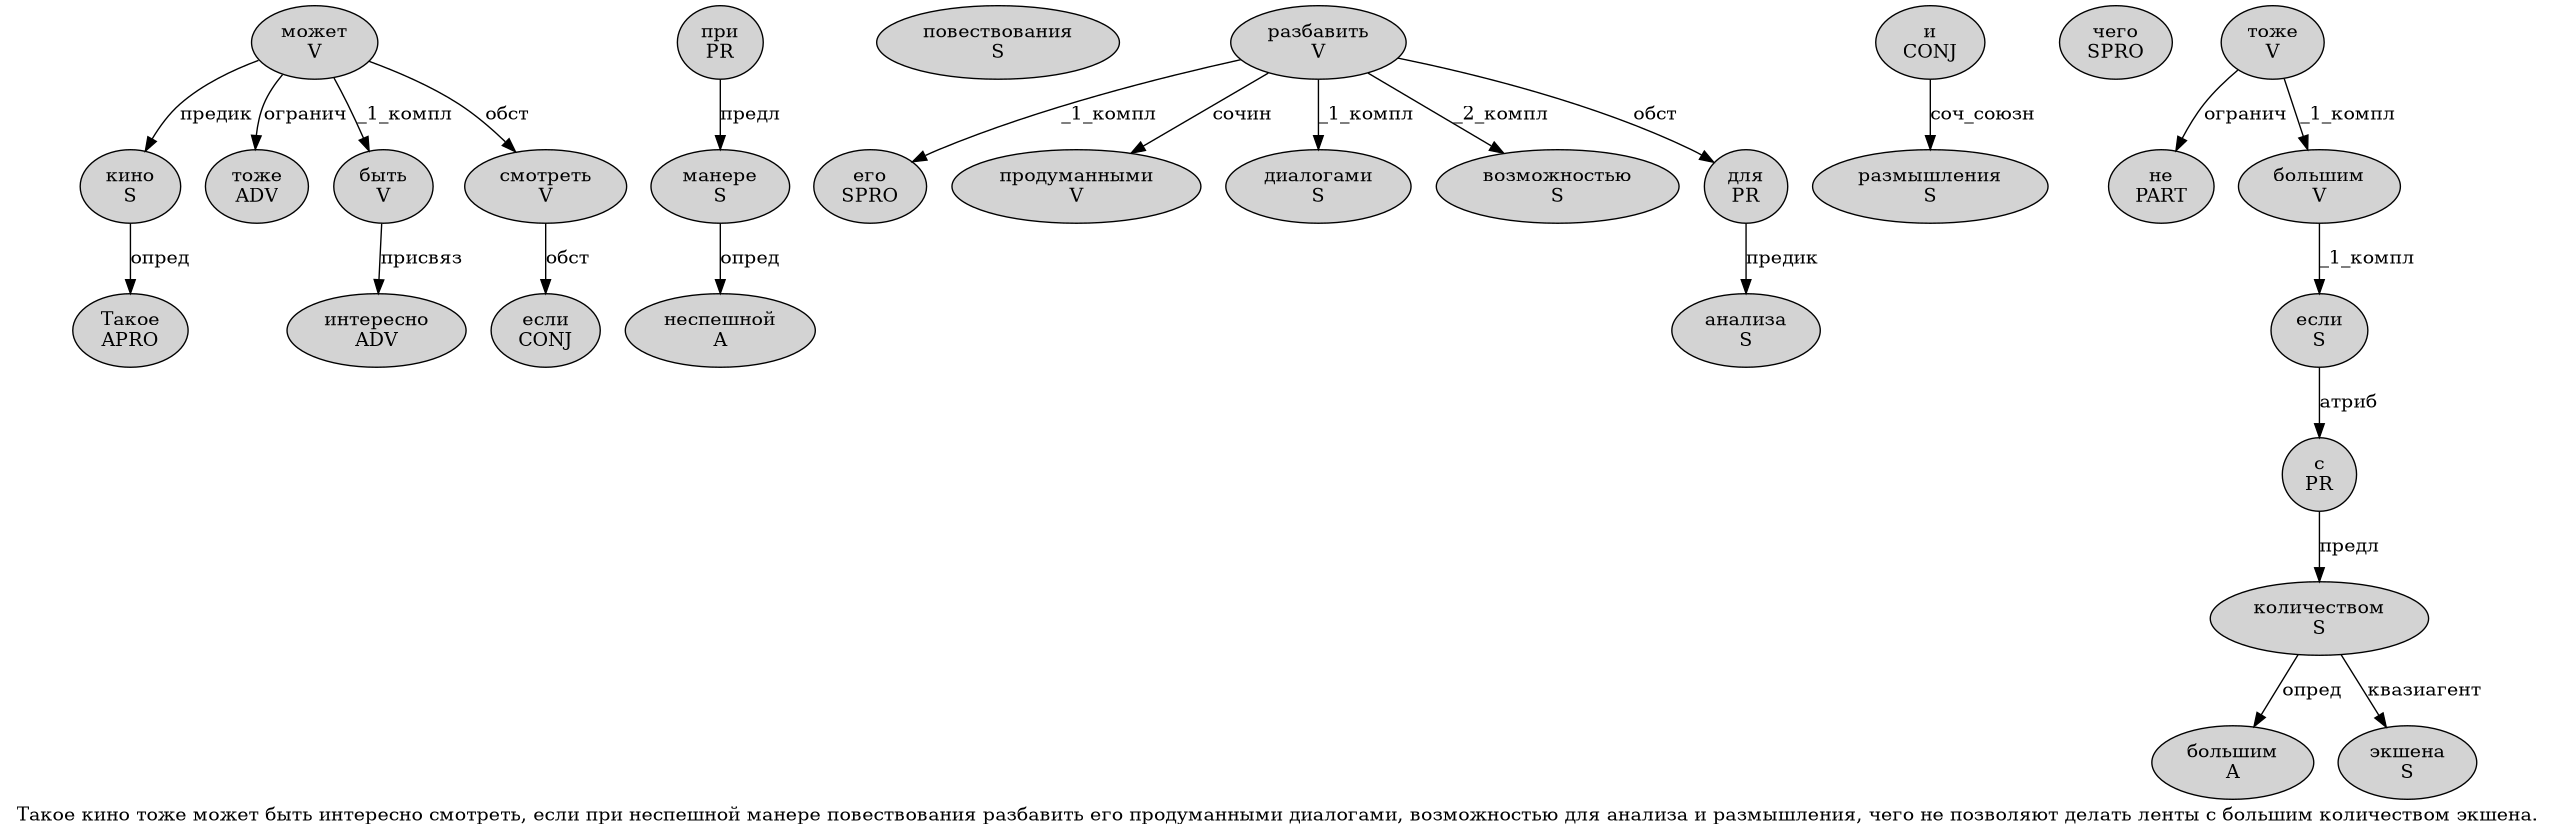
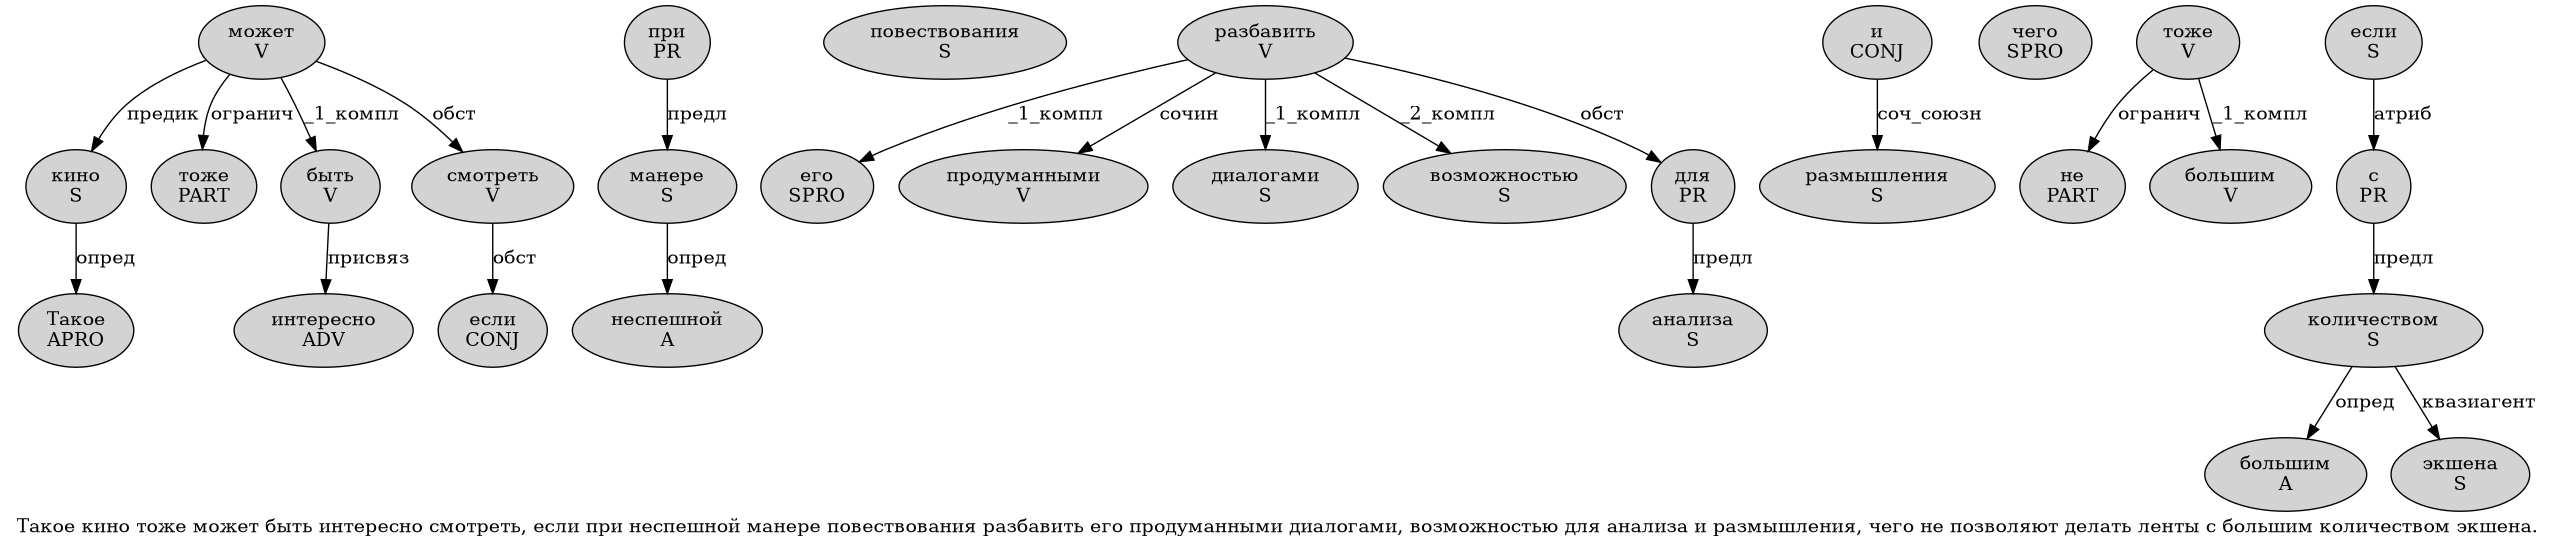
node "тоже ADV": label "тоже ADV" -> "тоже PART"
edge "большим V" -> "если S": removed, label "_1_компл"
edge "для PR" -> "анализа S": label "предик" -> "предл"
